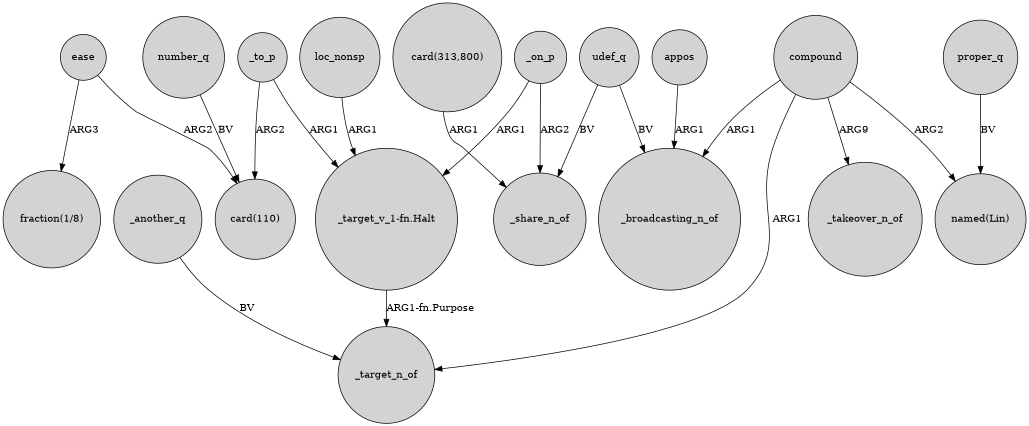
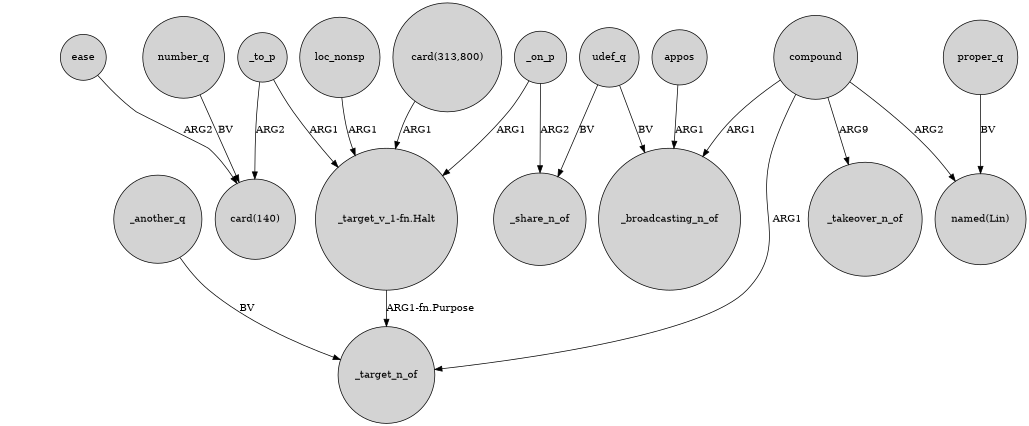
edge "card(313,800)" -> "_share_n_of": now "card(313,800)" -> "_target_v_1-fn.Halt"
node "fraction(1/8)": removed
node "card(110)": label "card(110)" -> "card(140)"
